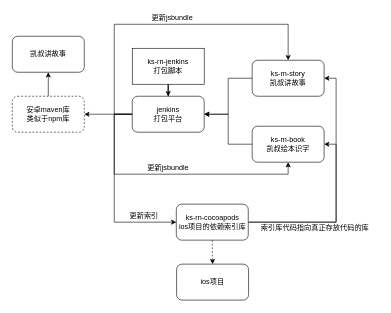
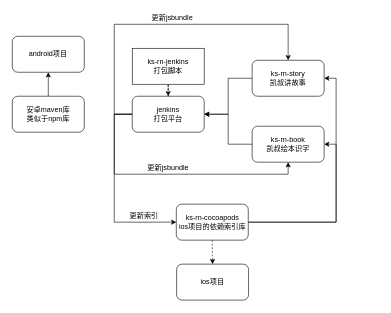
node "凯叔讲故事": label "凯叔讲故事" -> "android项目"
edge "ks-rn-jenkins 打包脚本" -> "jenkins 打包平台": style solid -> dashed
node "安卓maven库 类似于npm库": style dashed -> solid
edge "jenkins 打包平台" -> "安卓maven库 类似于npm库": removed
node "索引库代码指向真正存放代码的库": removed
